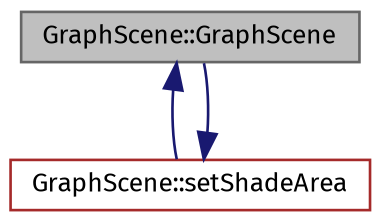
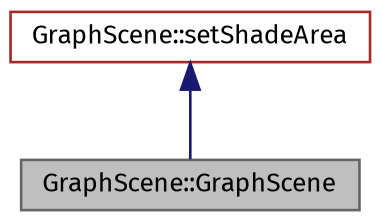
edge "GraphScene::setShadeArea" -> "GraphScene::GraphScene": removed
